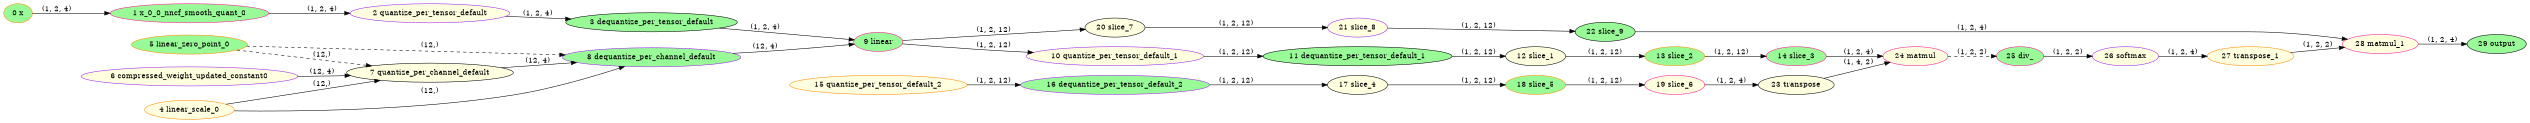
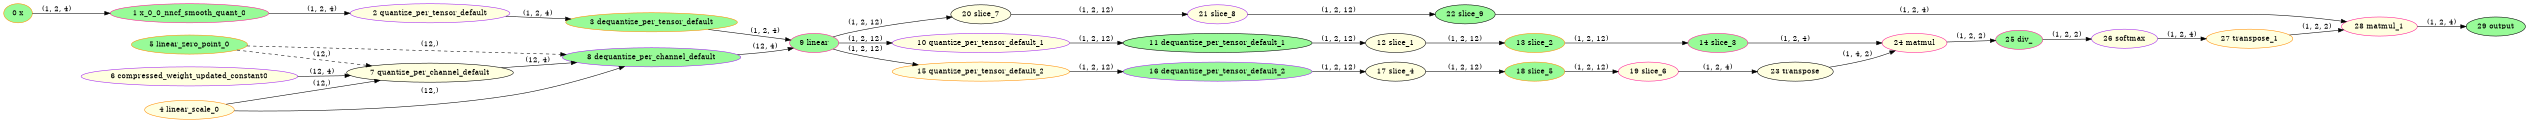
node "3 dequantize_per_tensor_default": color black -> darkorange
edge "24 matmul" -> "25 div_": style dashed -> solid
edge "9 linear" -> "15 quantize_per_tensor_default_2": added, label "(1, 2, 12)"
